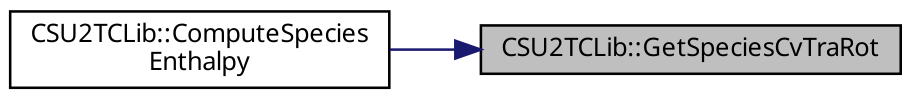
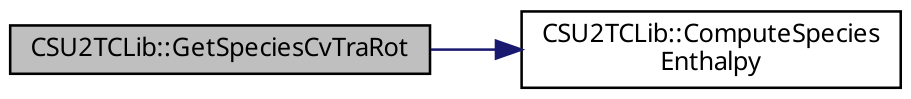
edge "CSU2TCLib::ComputeSpecies Enthalpy" -> "CSU2TCLib::GetSpeciesCvTraRot": reversed
